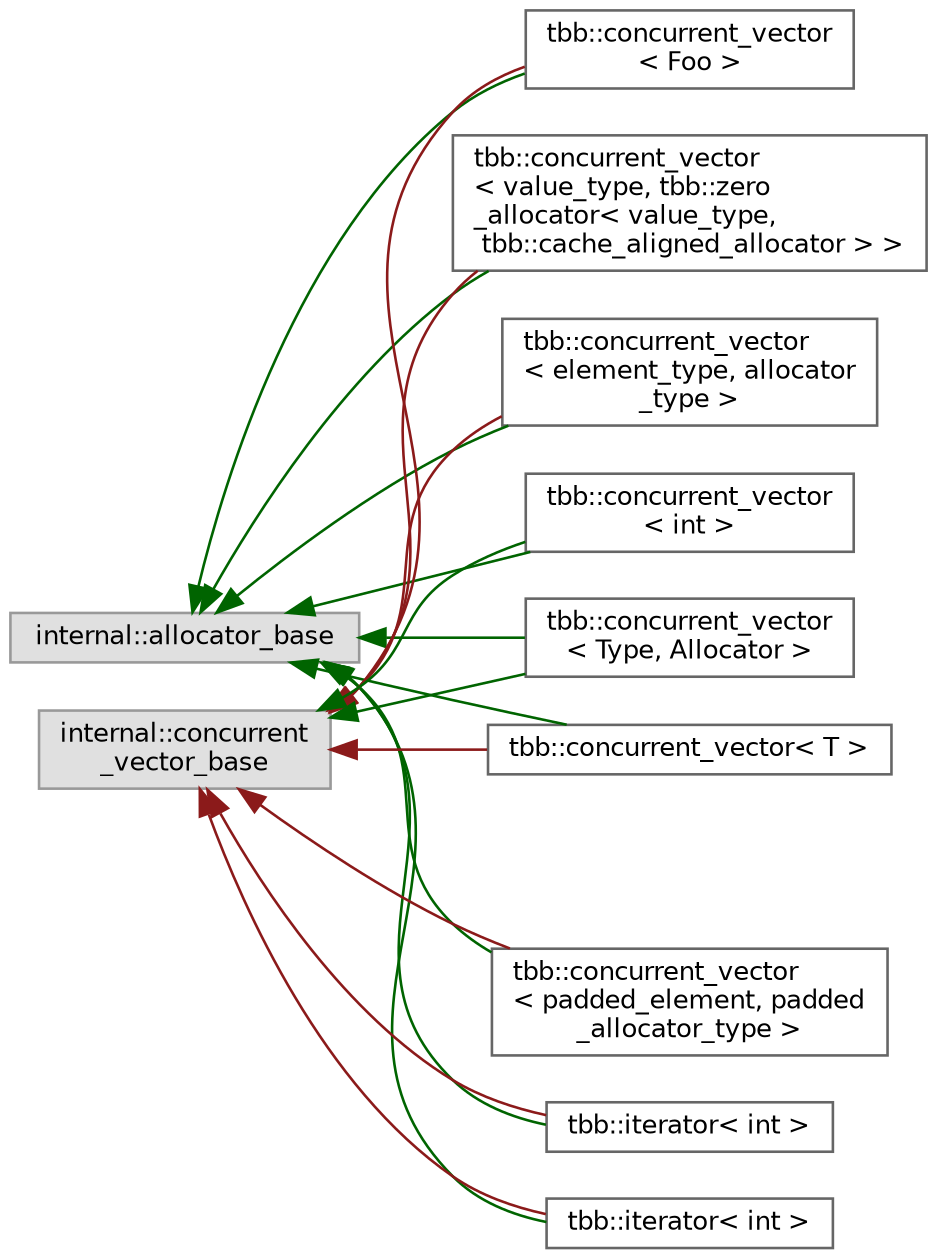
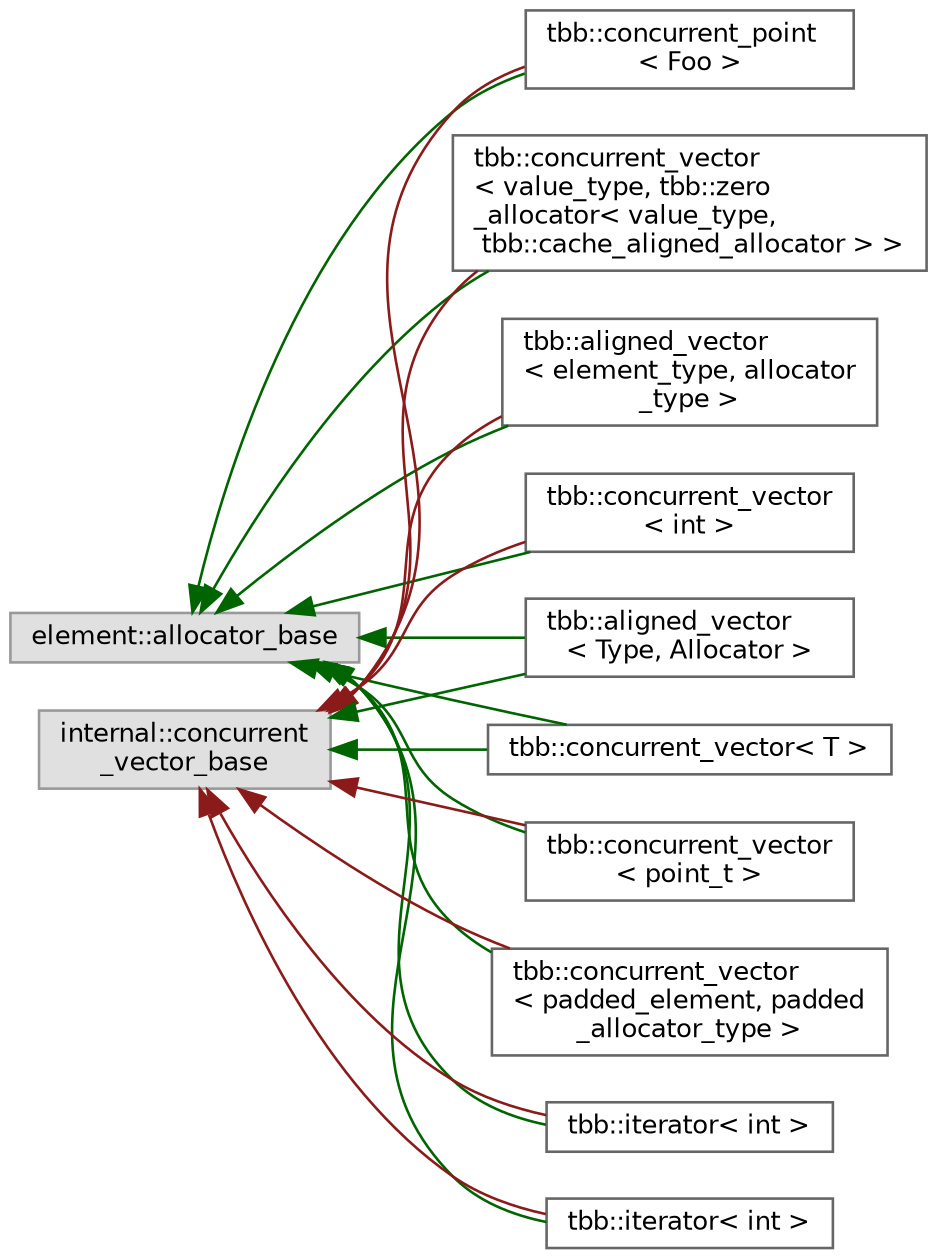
node "tbb::concurrent_vector < Foo >": label "tbb::concurrent_vector < Foo >" -> "tbb::concurrent_point < Foo >"
node "tbb::concurrent_vector < element_type, allocator _type >": label "tbb::concurrent_vector < element_type, allocator _type >" -> "tbb::aligned_vector < element_type, allocator _type >"
edge "tbb::concurrent_vector < int >" -> "internal::concurrent _vector_base": color darkgreen -> firebrick4
node "internal::allocator_base": label "internal::allocator_base" -> "element::allocator_base"
node "tbb::concurrent_vector < Type, Allocator >": label "tbb::concurrent_vector < Type, Allocator >" -> "tbb::aligned_vector < Type, Allocator >"
edge "tbb::concurrent_vector< T >" -> "internal::concurrent _vector_base": color firebrick4 -> darkgreen
node "tbb::concurrent_vector < point_t >": added
